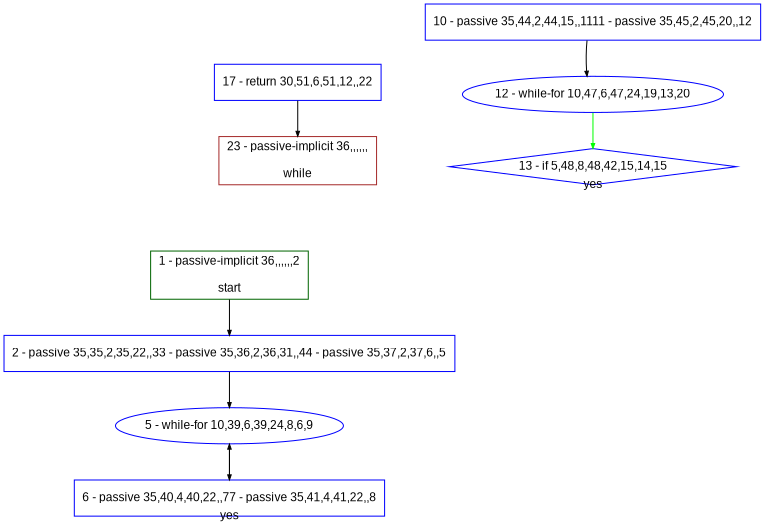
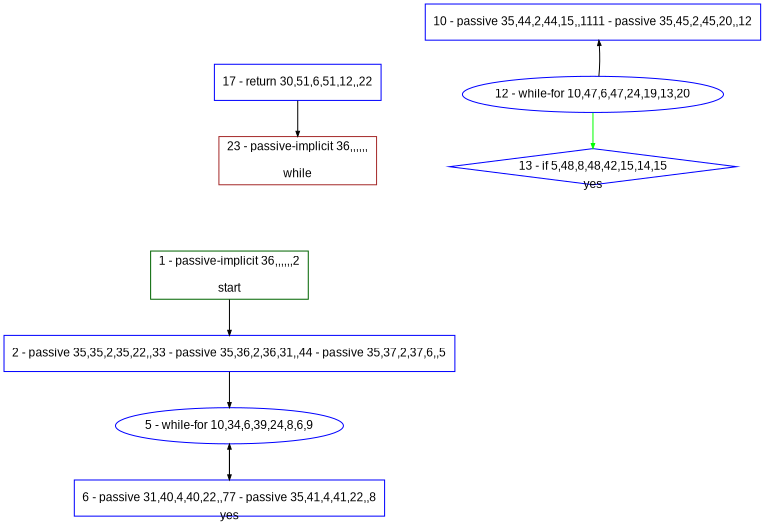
edge "10 - passive 35,44,2,44,15,,1111 - passive 35,45,2,45,20,,12" -> "12 - while-for 10,47,6,47,24,19,13,20": reversed
node "5 - while-for 10,39,6,39,24,8,6,9": label "5 - while-for 10,39,6,39,24,8,6,9" -> "5 - while-for 10,34,6,39,24,8,6,9"
node "6 - passive 35,40,4,40,22,,77 - passive 35,41,4,41,22,,8": label "6 - passive 35,40,4,40,22,,77 - passive 35,41,4,41,22,,8" -> "6 - passive 31,40,4,40,22,,77 - passive 35,41,4,41,22,,8"
